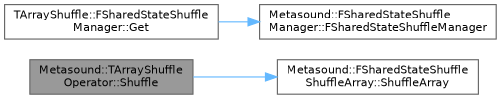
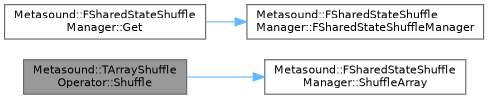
node "TArrayShuffle::FSharedStateShuffle Manager::Get": label "TArrayShuffle::FSharedStateShuffle Manager::Get" -> "Metasound::FSharedStateShuffle Manager::Get"
node "Metasound::FSharedStateShuffle ShuffleArray::ShuffleArray": label "Metasound::FSharedStateShuffle ShuffleArray::ShuffleArray" -> "Metasound::FSharedStateShuffle Manager::ShuffleArray"
